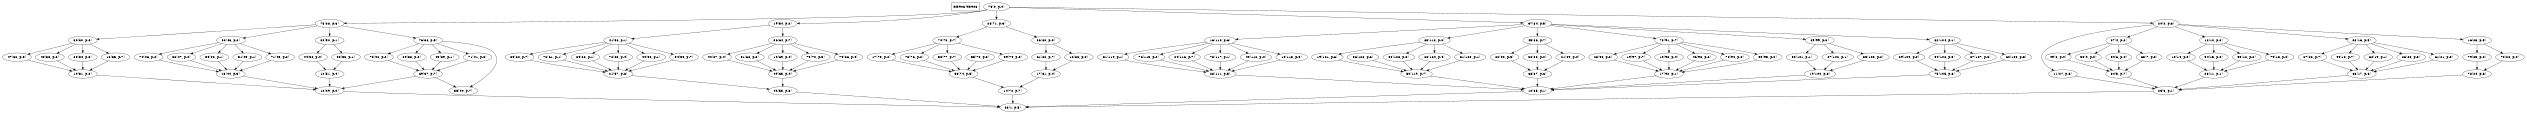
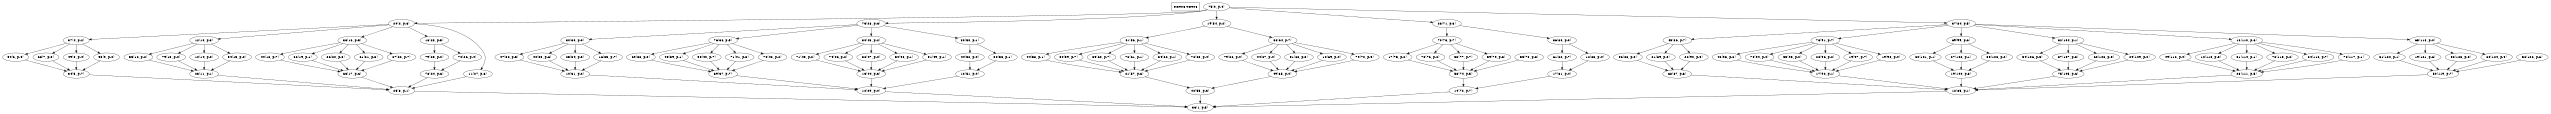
edge "69(37, p:7)" -> "55(40, p:7)": reversed
